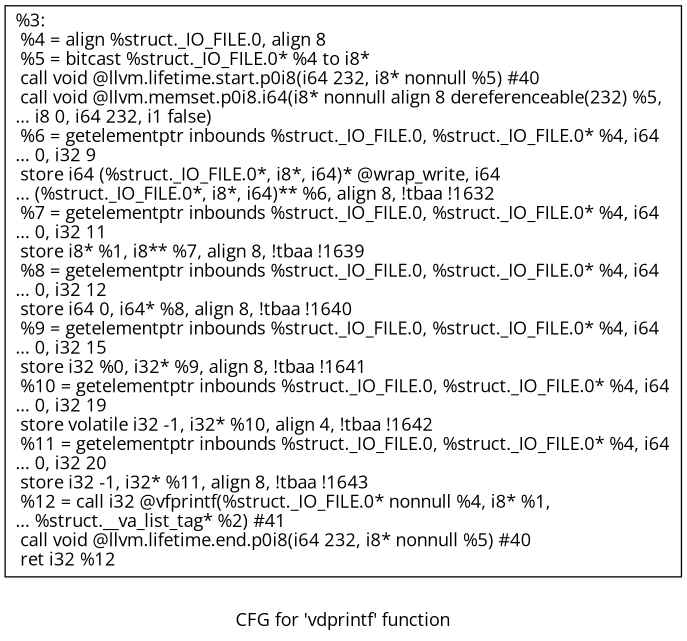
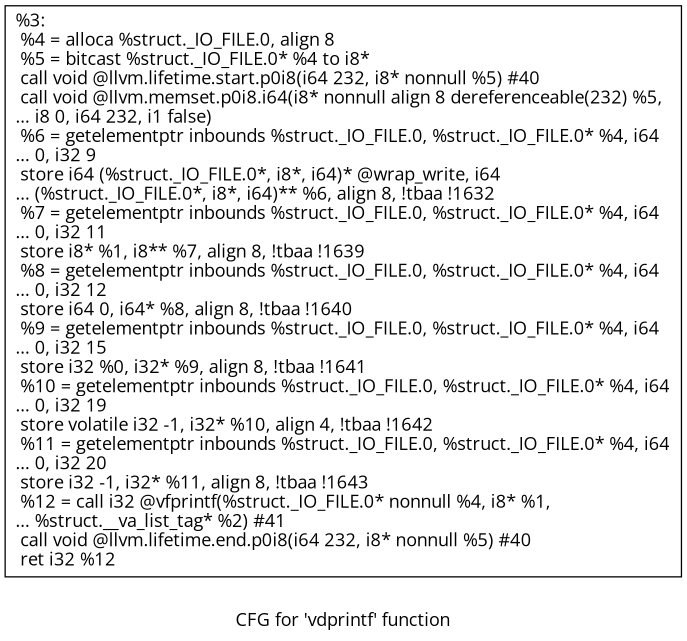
node "%3:": text "%4 = align %struct._IO_FILE.0, align 8" -> "%4 = alloca %struct._IO_FILE.0, align 8"
